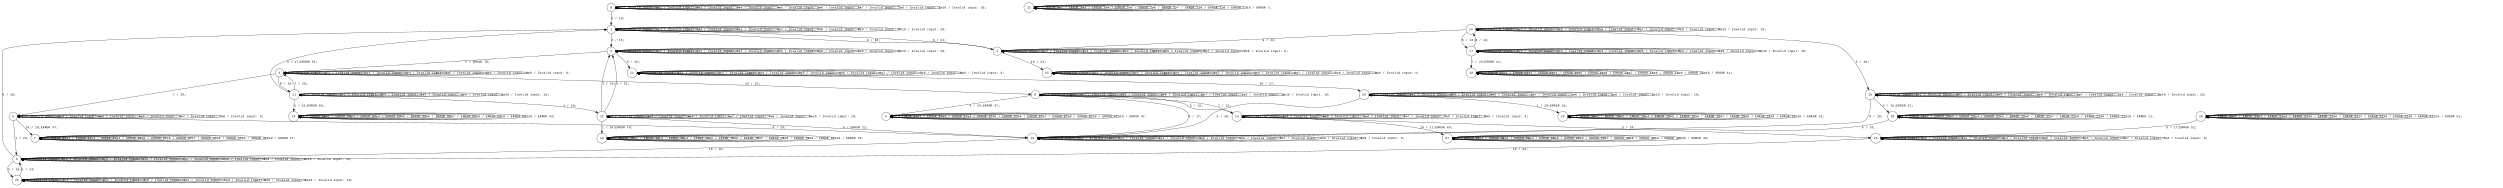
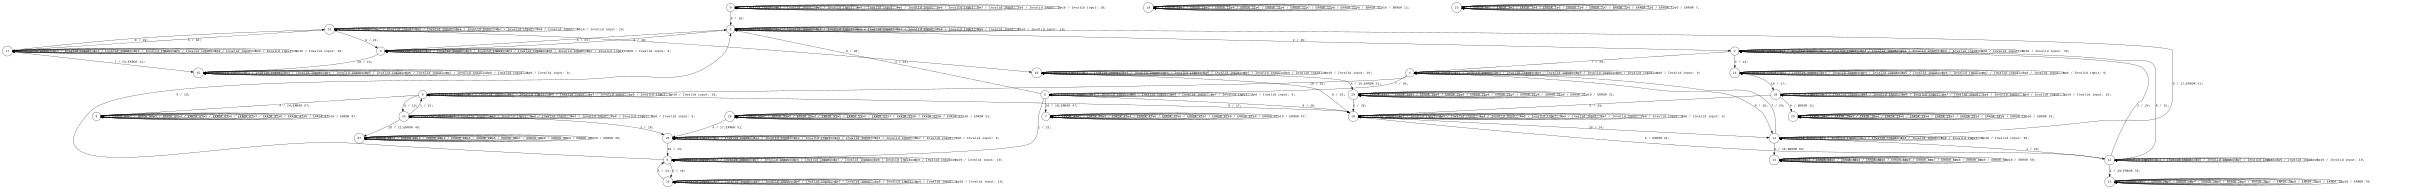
edge "17" -> "18": now "17" -> "15"
edge "2" -> "4": label "1 / ERROR 78;" -> "7 / 20;"
edge "5" -> "1": added, label "3 / 18;"
edge "28" -> "29": label "1 / 18;ERROR 19;" -> "9 / ERROR 11;"
edge "10" -> "6": now "10" -> "11"
